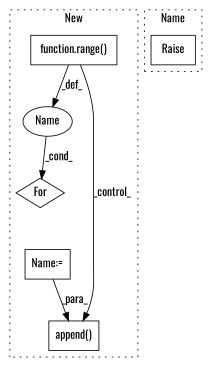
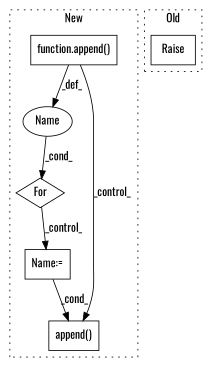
cluster "Name": label "Name" -> "Old"
node "function.range()": label "function.range()" -> "function.append()"
edge "For" -> "Name:=": added, label "_control_"
edge "Name:=" -> "append()": label "_para_" -> "_cond_"
